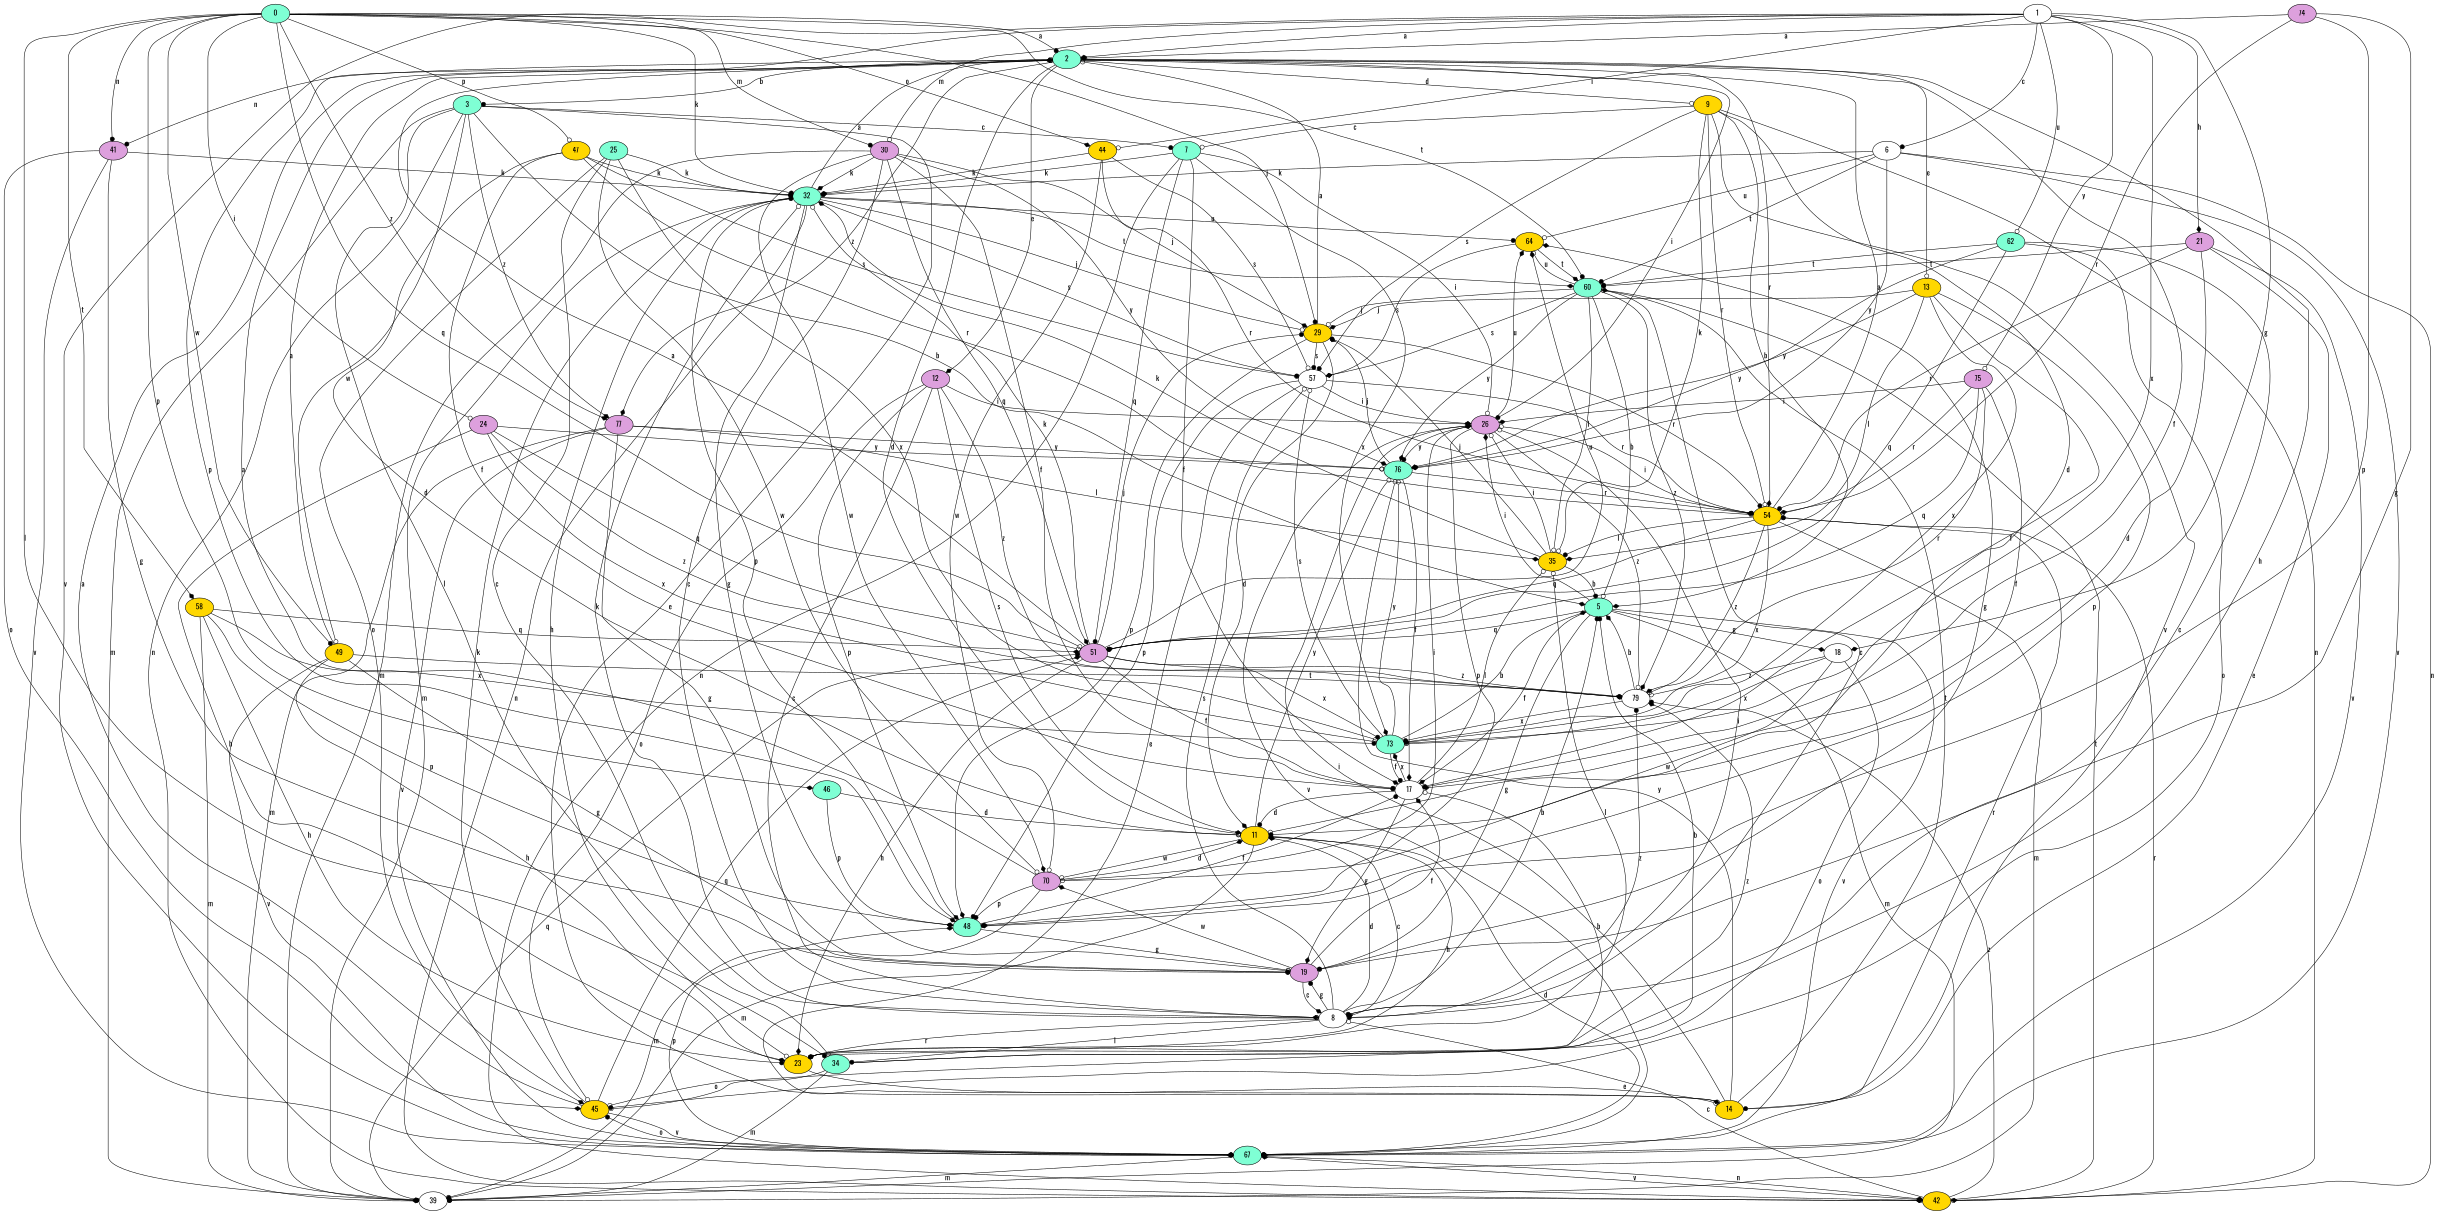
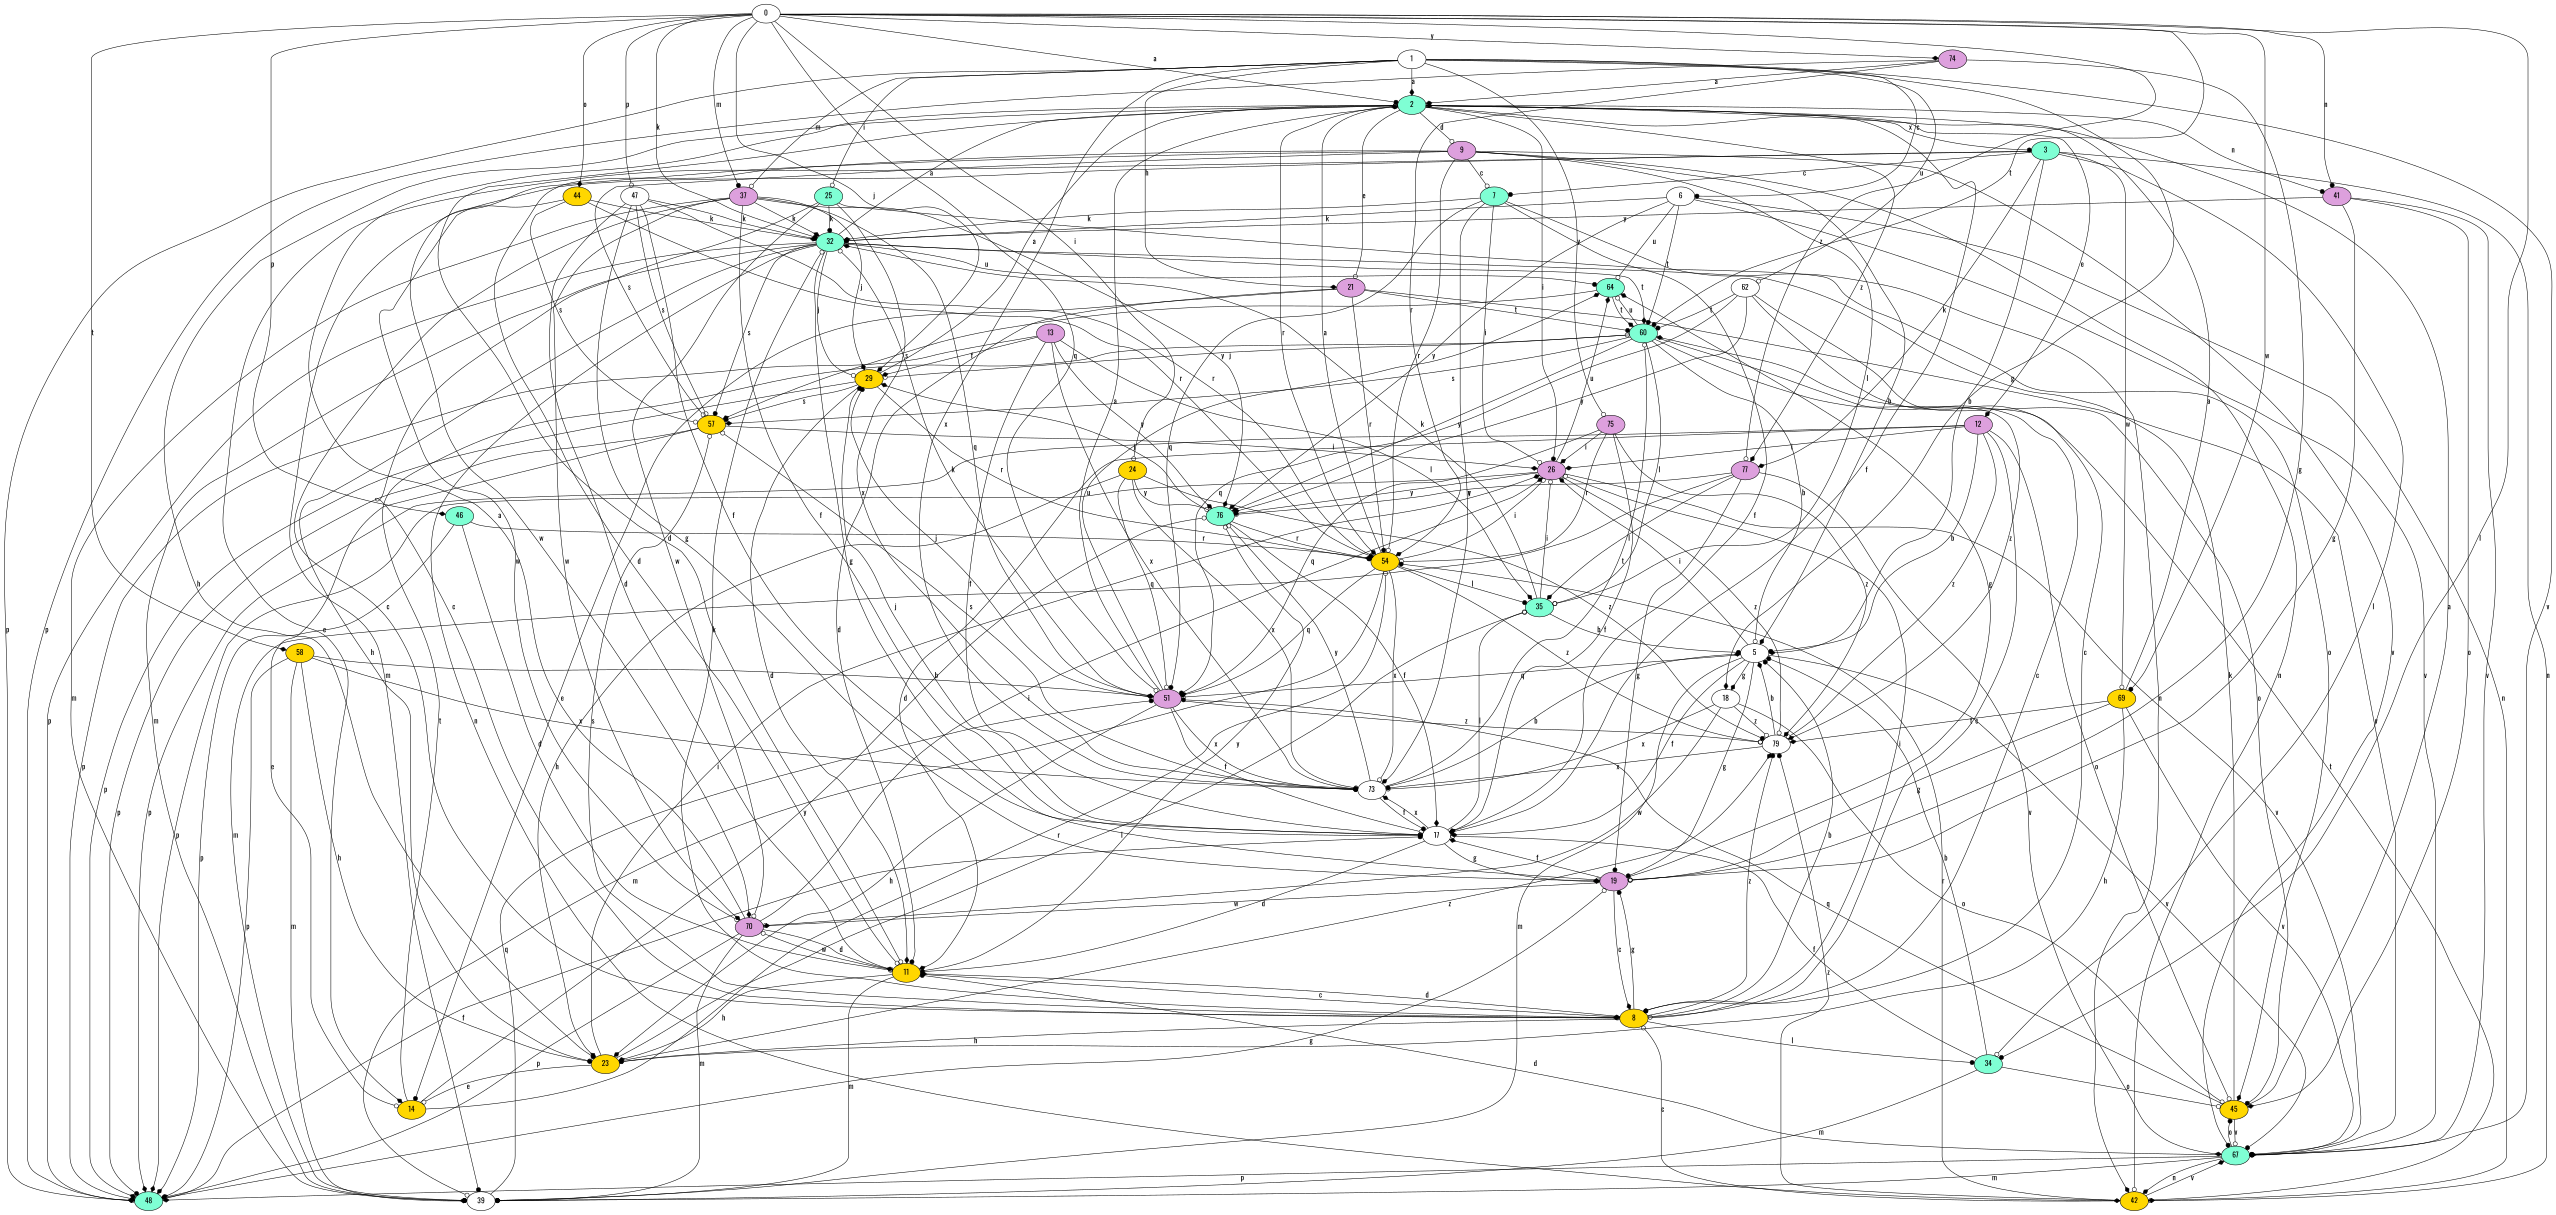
node "0": fillcolor aquamarine -> white
edge "0" -> "74": added, label "y"
edge "0" -> "29": arrowhead dot -> diamond
edge "2" -> "13": now "2" -> "21"
edge "2" -> "3": label "b" -> "x"
edge "1" -> "44": now "1" -> "25"
node "9": fillcolor gold -> plum
node "47": fillcolor gold -> white
node "30": label "30" -> "37"
edge "41" -> "32": label "k" -> "y"
edge "9" -> "57": arrowhead dot -> odot
node "64": fillcolor gold -> aquamarine
node "62": fillcolor aquamarine -> white
edge "9" -> "70": added, label "w"
edge "0" -> "77": arrowhead diamond -> odot
edge "3" -> "77": label "z" -> "k"
node "13": fillcolor gold -> plum
edge "13" -> "29": label "j" -> "f"
edge "9" -> "35": label "k" -> "l"
node "57": fillcolor white -> gold
edge "57" -> "54": now "46" -> "54"
node "24": fillcolor plum -> gold
edge "35" -> "29": now "17" -> "29"
edge "75" -> "79": label "r" -> "z"
node "35": fillcolor gold -> aquamarine
edge "12" -> "5": added, label "b"
edge "12" -> "11": label "s" -> "d"
node "5": fillcolor aquamarine -> white
edge "73" -> "60": added, label "t"
edge "58" -> "51": label "q" -> "b"
edge "39" -> "32": reversed
node "49": label "49" -> "69"
edge "47" -> "19": added, label "g"
node "73": fillcolor aquamarine -> white
edge "14" -> "26": now "23" -> "26"
edge "45" -> "51": arrowhead diamond -> dot
edge "34" -> "17": label "b" -> "f"
node "8": fillcolor white -> gold
edge "8" -> "23": label "r" -> "h"
